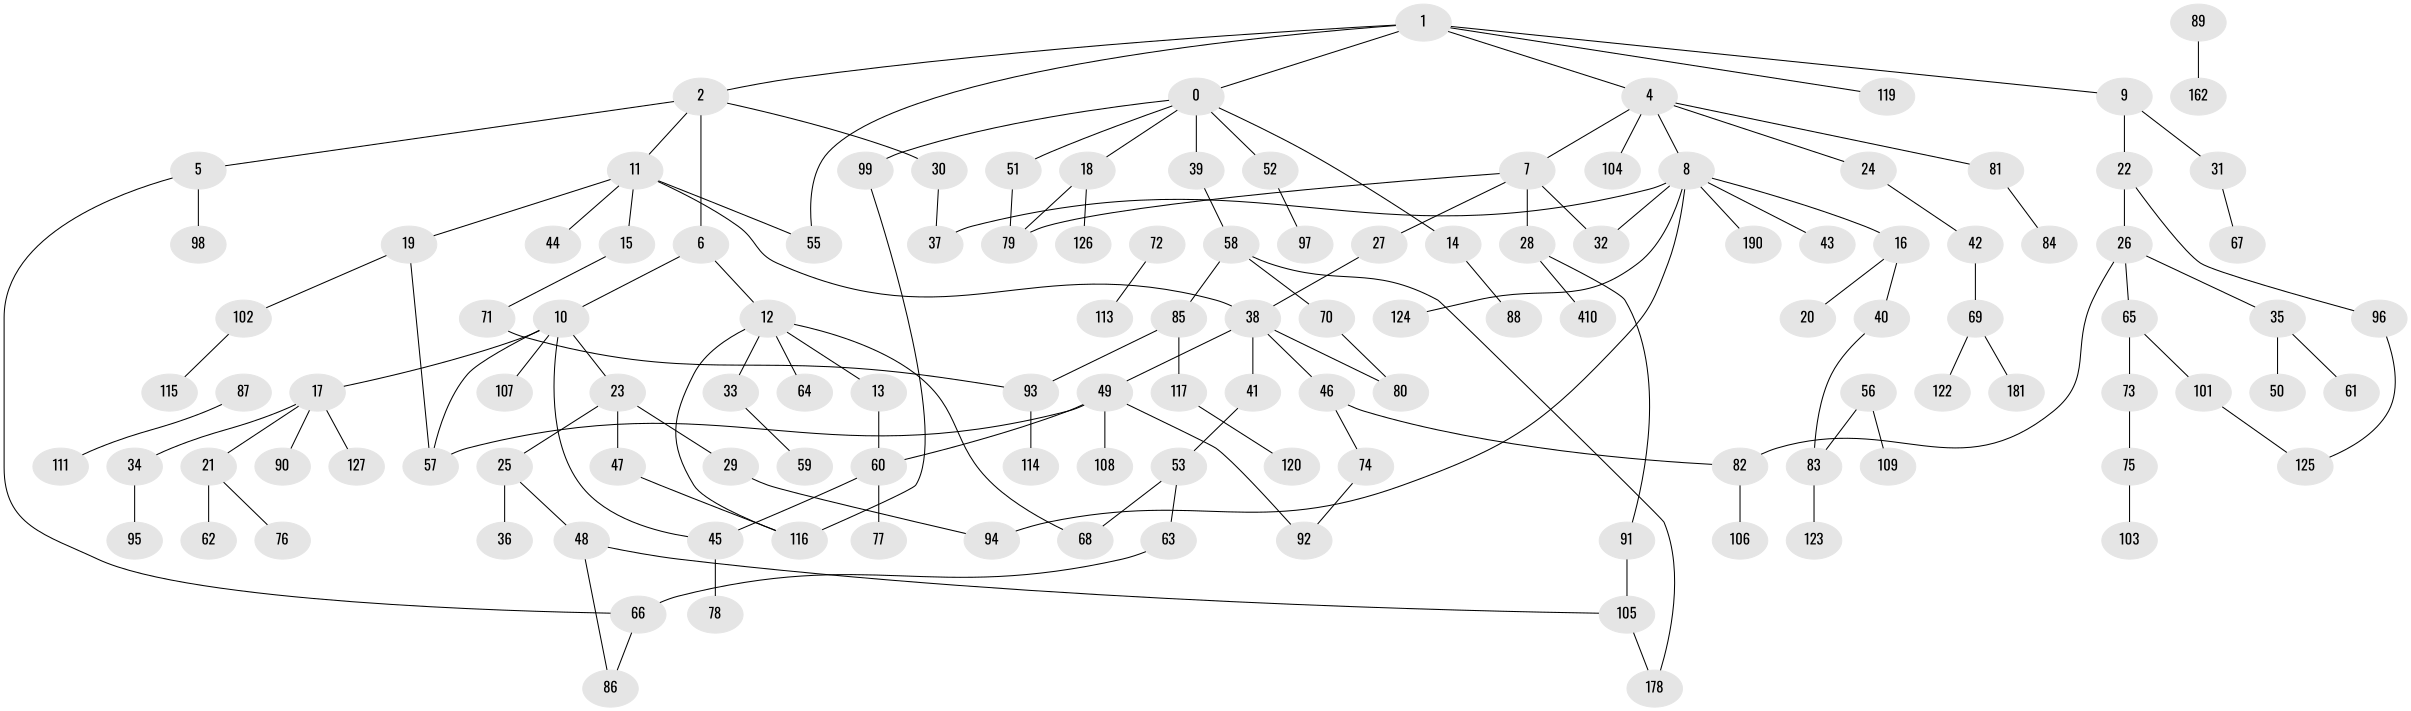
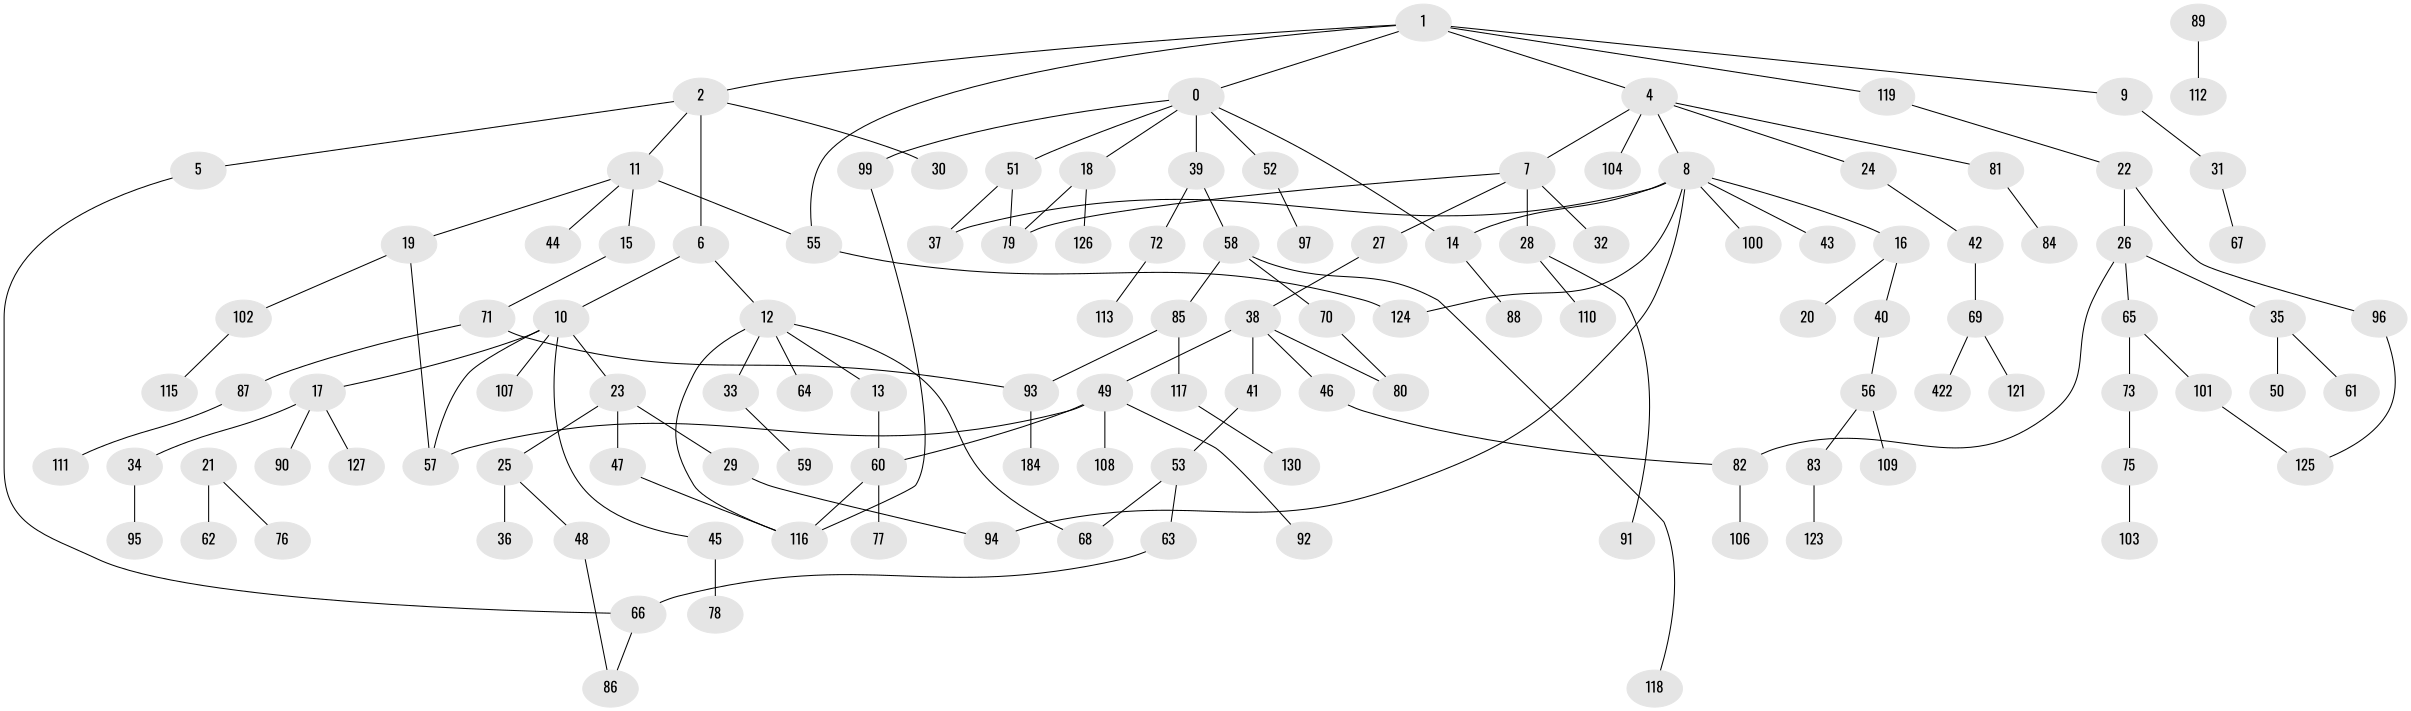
node "162": label "162" -> "112"
edge "9" -- "22": now "119" -- "22"
edge "30" -- "37": now "51" -- "37"
edge "8" -- "32": now "8" -- "14"
edge "39" -- "72": added
node "98": removed
node "190": label "190" -> "100"
edge "55" -- "124": added
edge "11" -- "38": removed
node "410": label "410" -> "110"
edge "71" -- "87": added
edge "40" -- "83": now "40" -- "56"
node "122": label "122" -> "422"
node "181": label "181" -> "121"
edge "17" -- "21": removed
node "114": label "114" -> "184"
node "120": label "120" -> "130"
node "74": removed
edge "60" -- "45": now "60" -- "116"
node "105": removed
node "178": label "178" -> "118"
